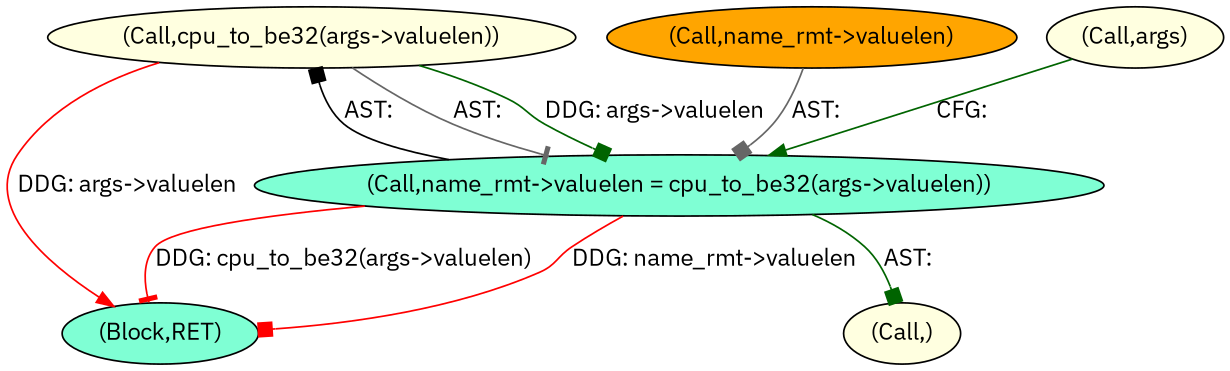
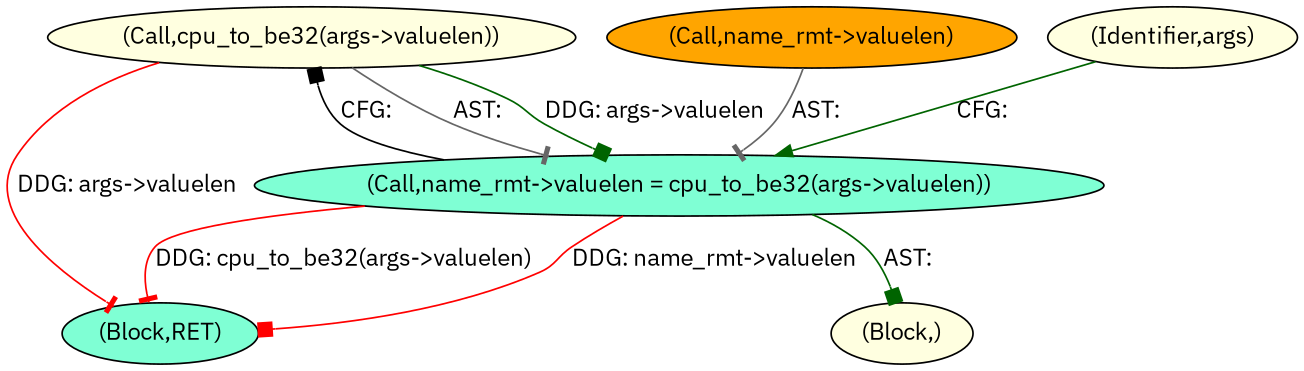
node "(Call,args)": label "(Call,args)" -> "(Identifier,args)"
edge "(Call,name_rmt->valuelen = cpu_to_be32(args->valuelen))" -> "(Call,cpu_to_be32(args->valuelen))": label "AST: " -> "CFG: "
edge "(Call,name_rmt->valuelen)" -> "(Call,name_rmt->valuelen = cpu_to_be32(args->valuelen))": arrowhead box -> tee
edge "(Call,cpu_to_be32(args->valuelen))" -> "(Block,RET)": arrowhead normal -> tee
node "(Call,)": label "(Call,)" -> "(Block,)"
